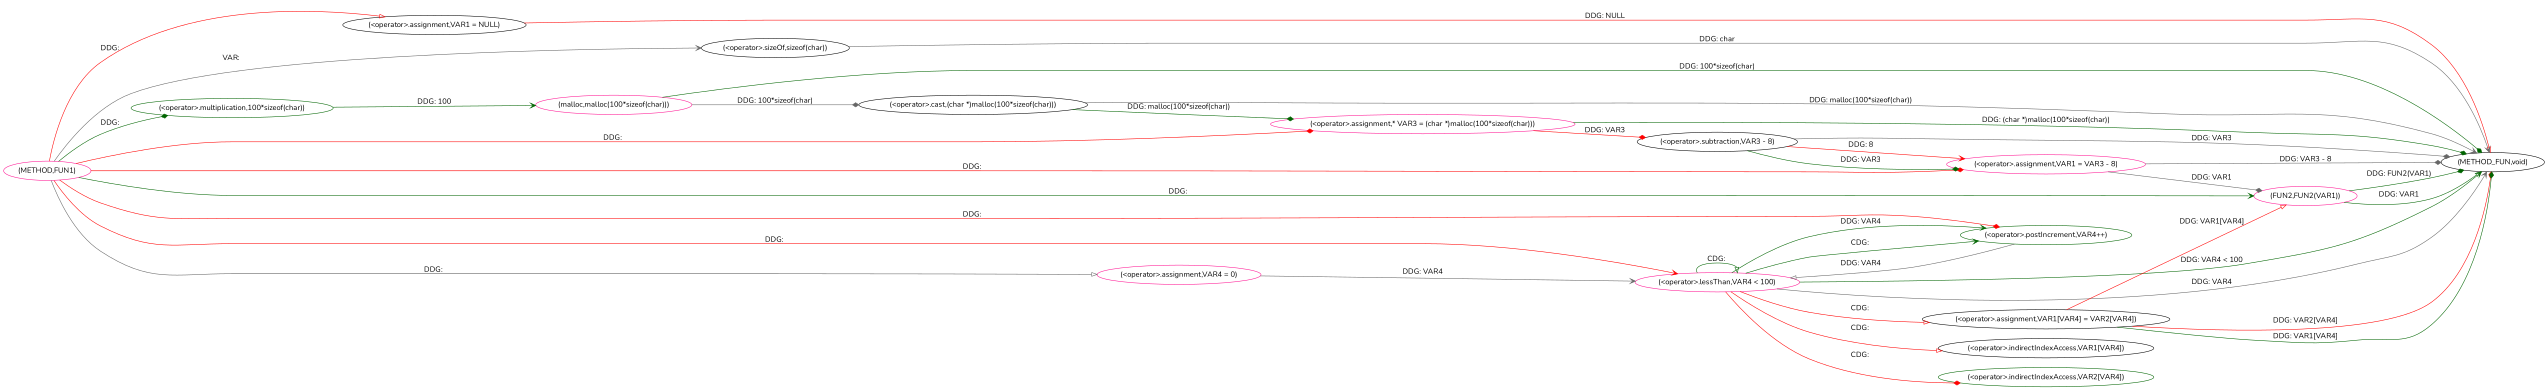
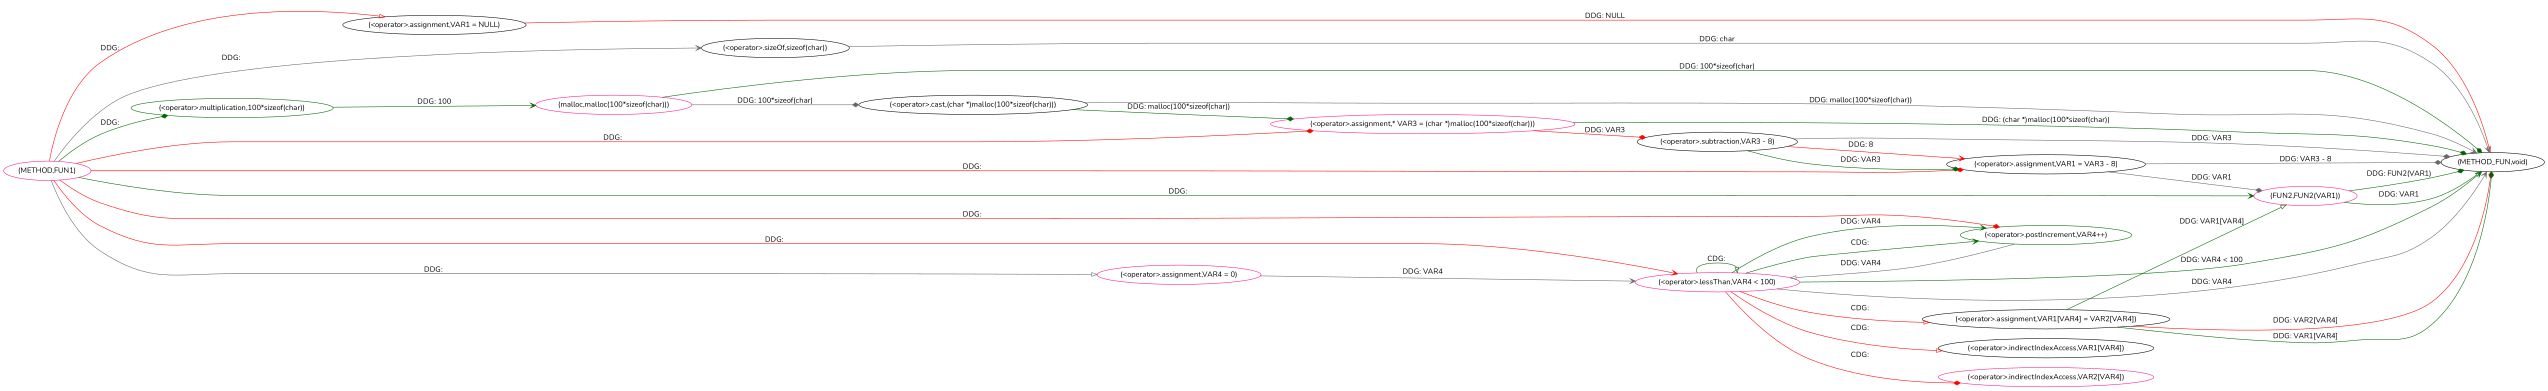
edge "(METHOD,FUN1)" -> "(<operator>.sizeOf,sizeof(char))": label "VAR: " -> "DDG: "
node "(<operator>.assignment,VAR1 = VAR3 - 8)": color deeppink -> black
edge "(<operator>.assignment,VAR1[VAR4] = VAR2[VAR4])" -> "(FUN2,FUN2(VAR1))": color red -> darkgreen
node "(<operator>.indirectIndexAccess,VAR2[VAR4])": color darkgreen -> deeppink
